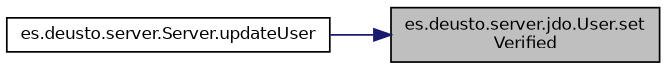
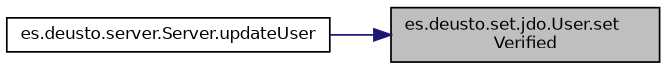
node "es.deusto.server.jdo.User.set Verified": label "es.deusto.server.jdo.User.set Verified" -> "es.deusto.set.jdo.User.set Verified"
